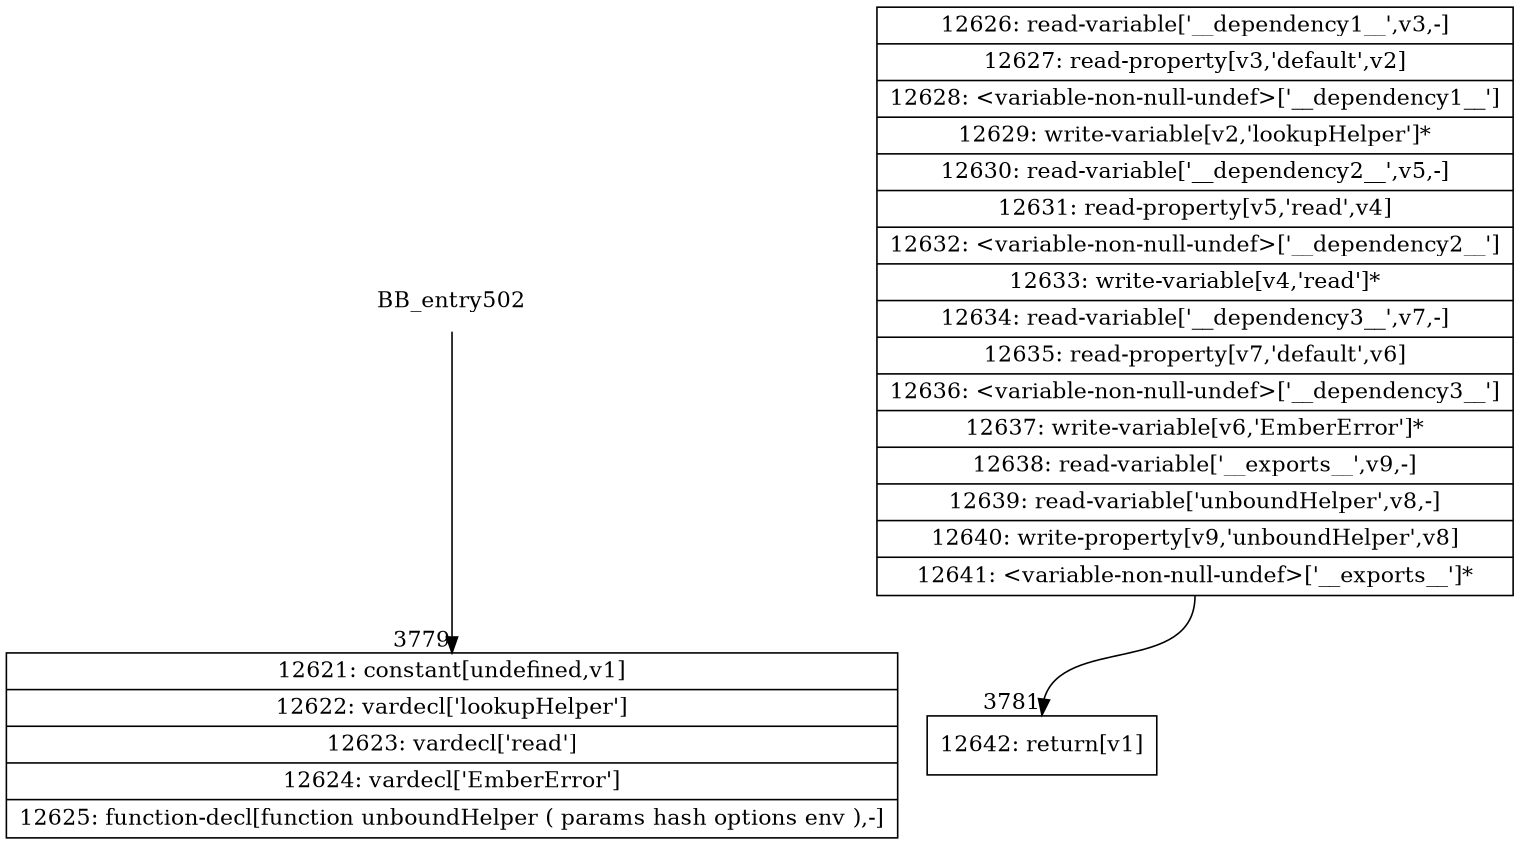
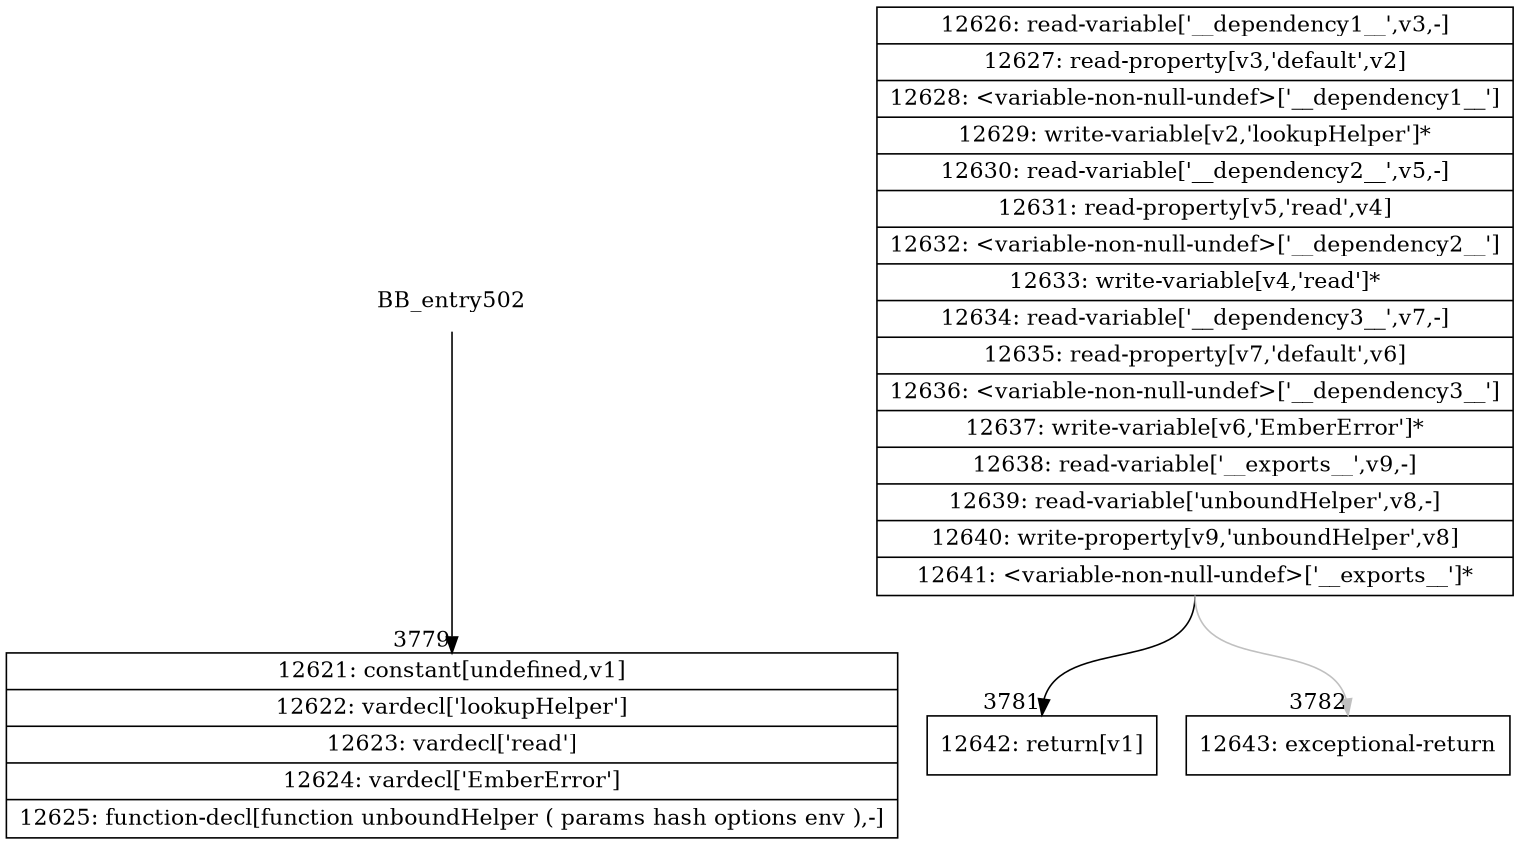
node "12643: exceptional-return": added
